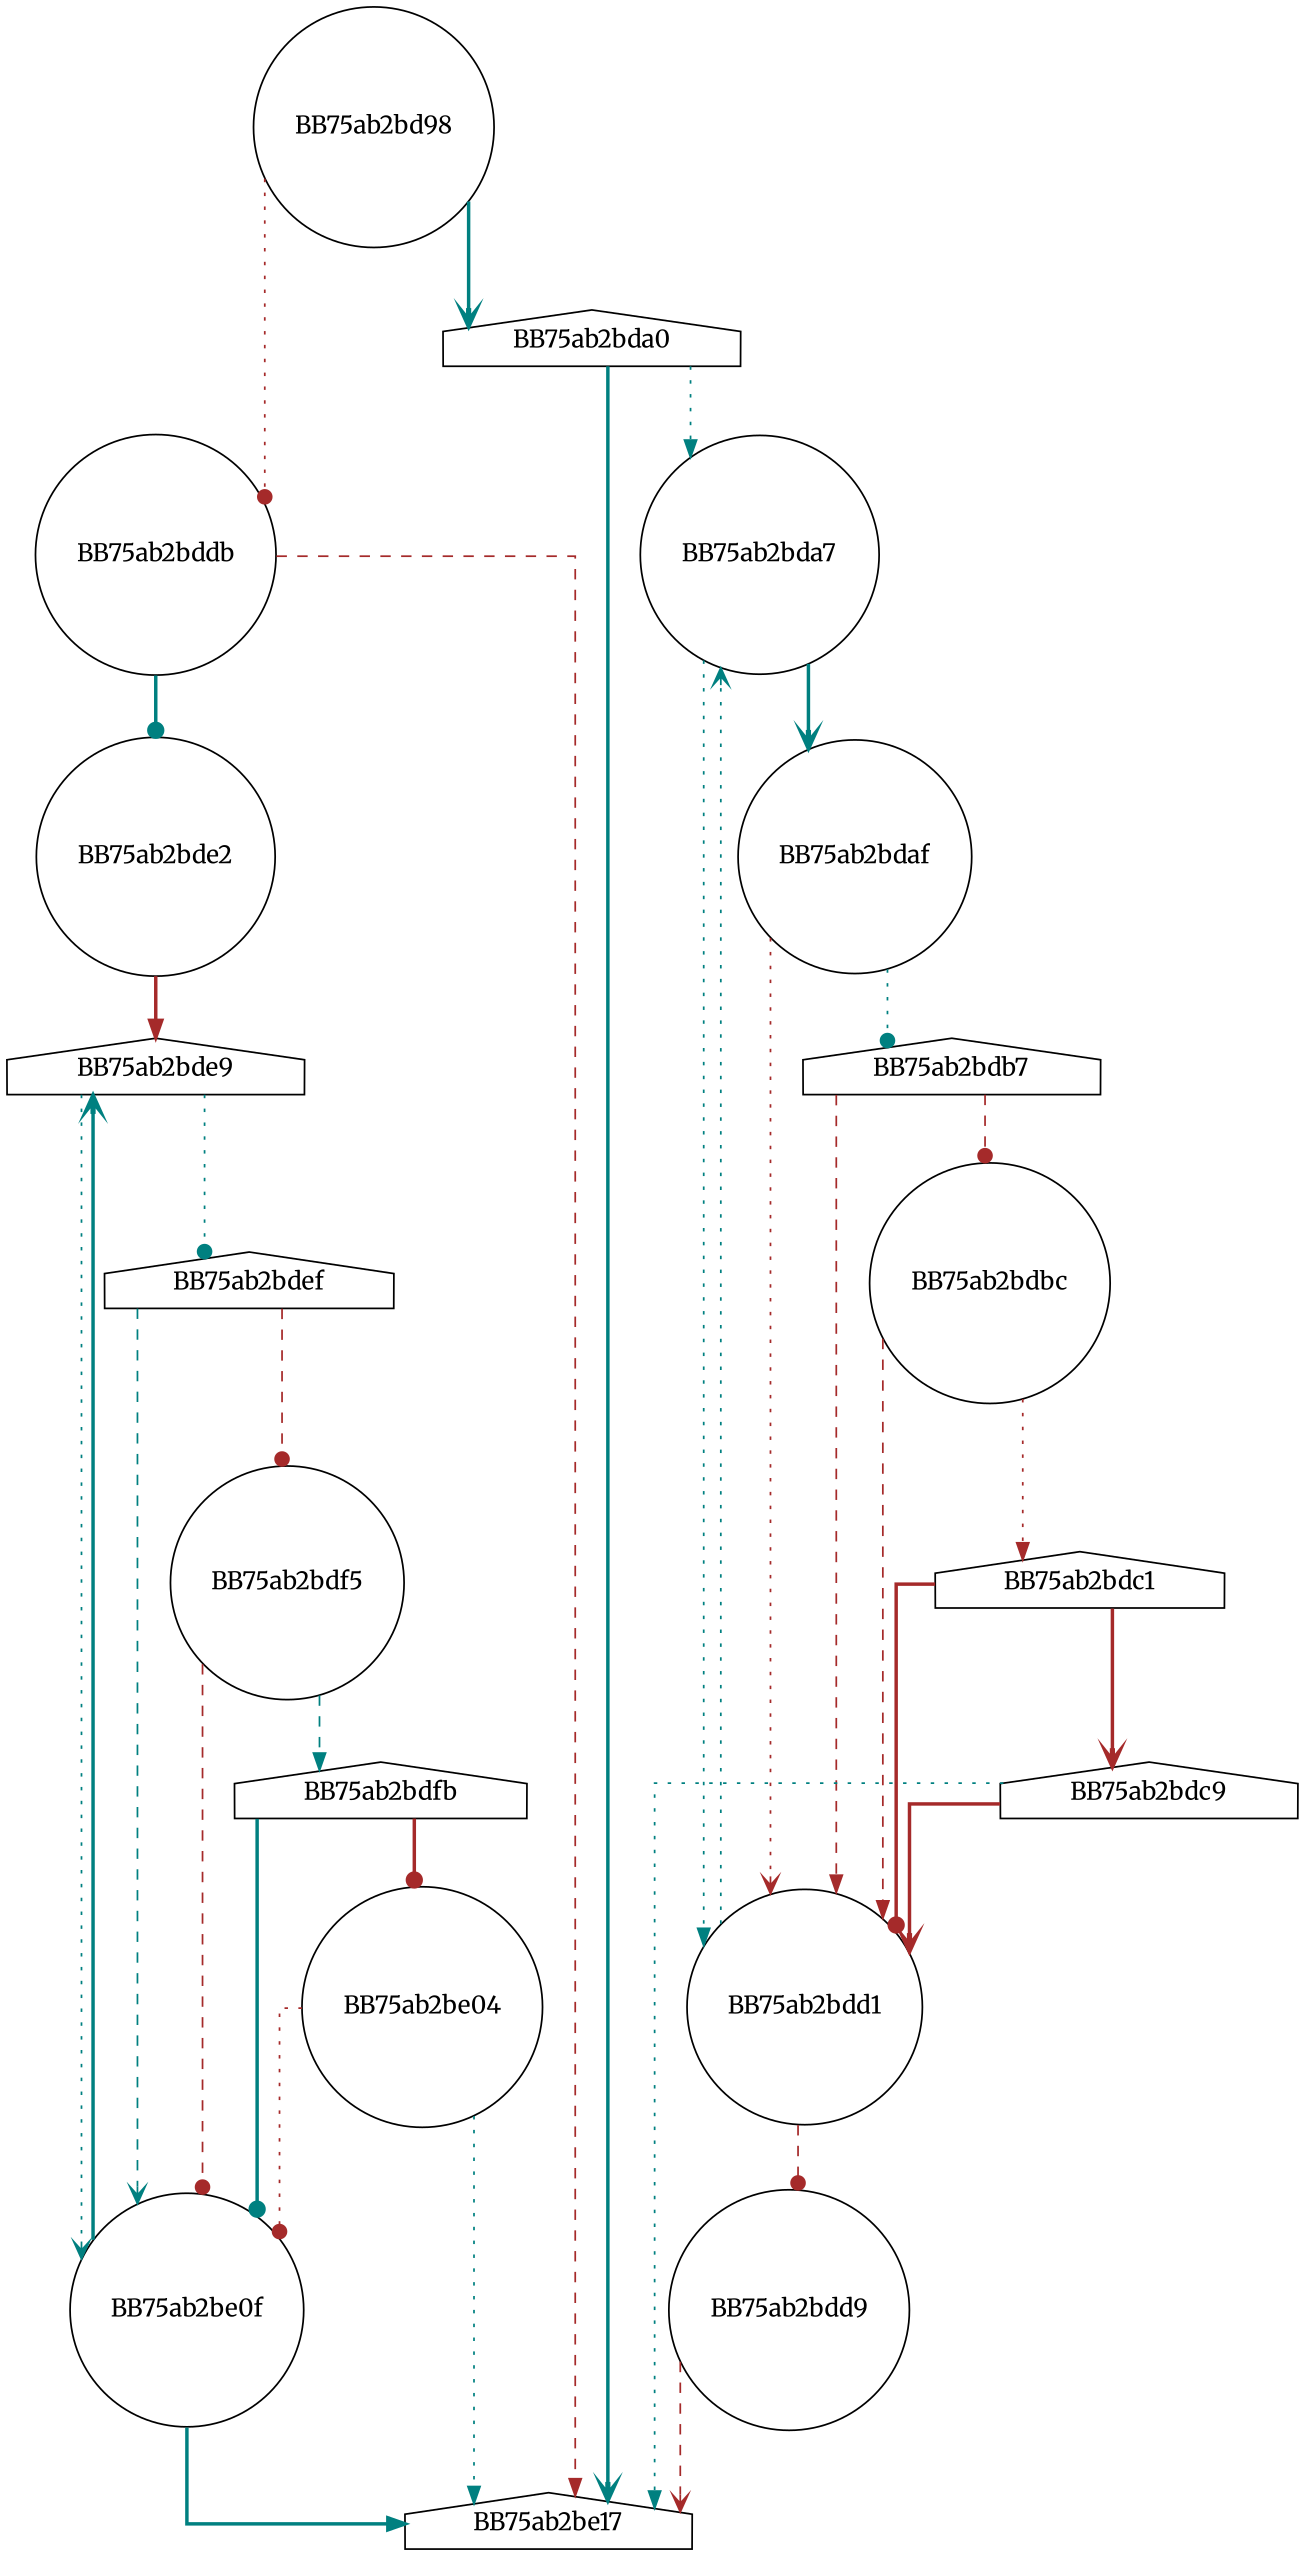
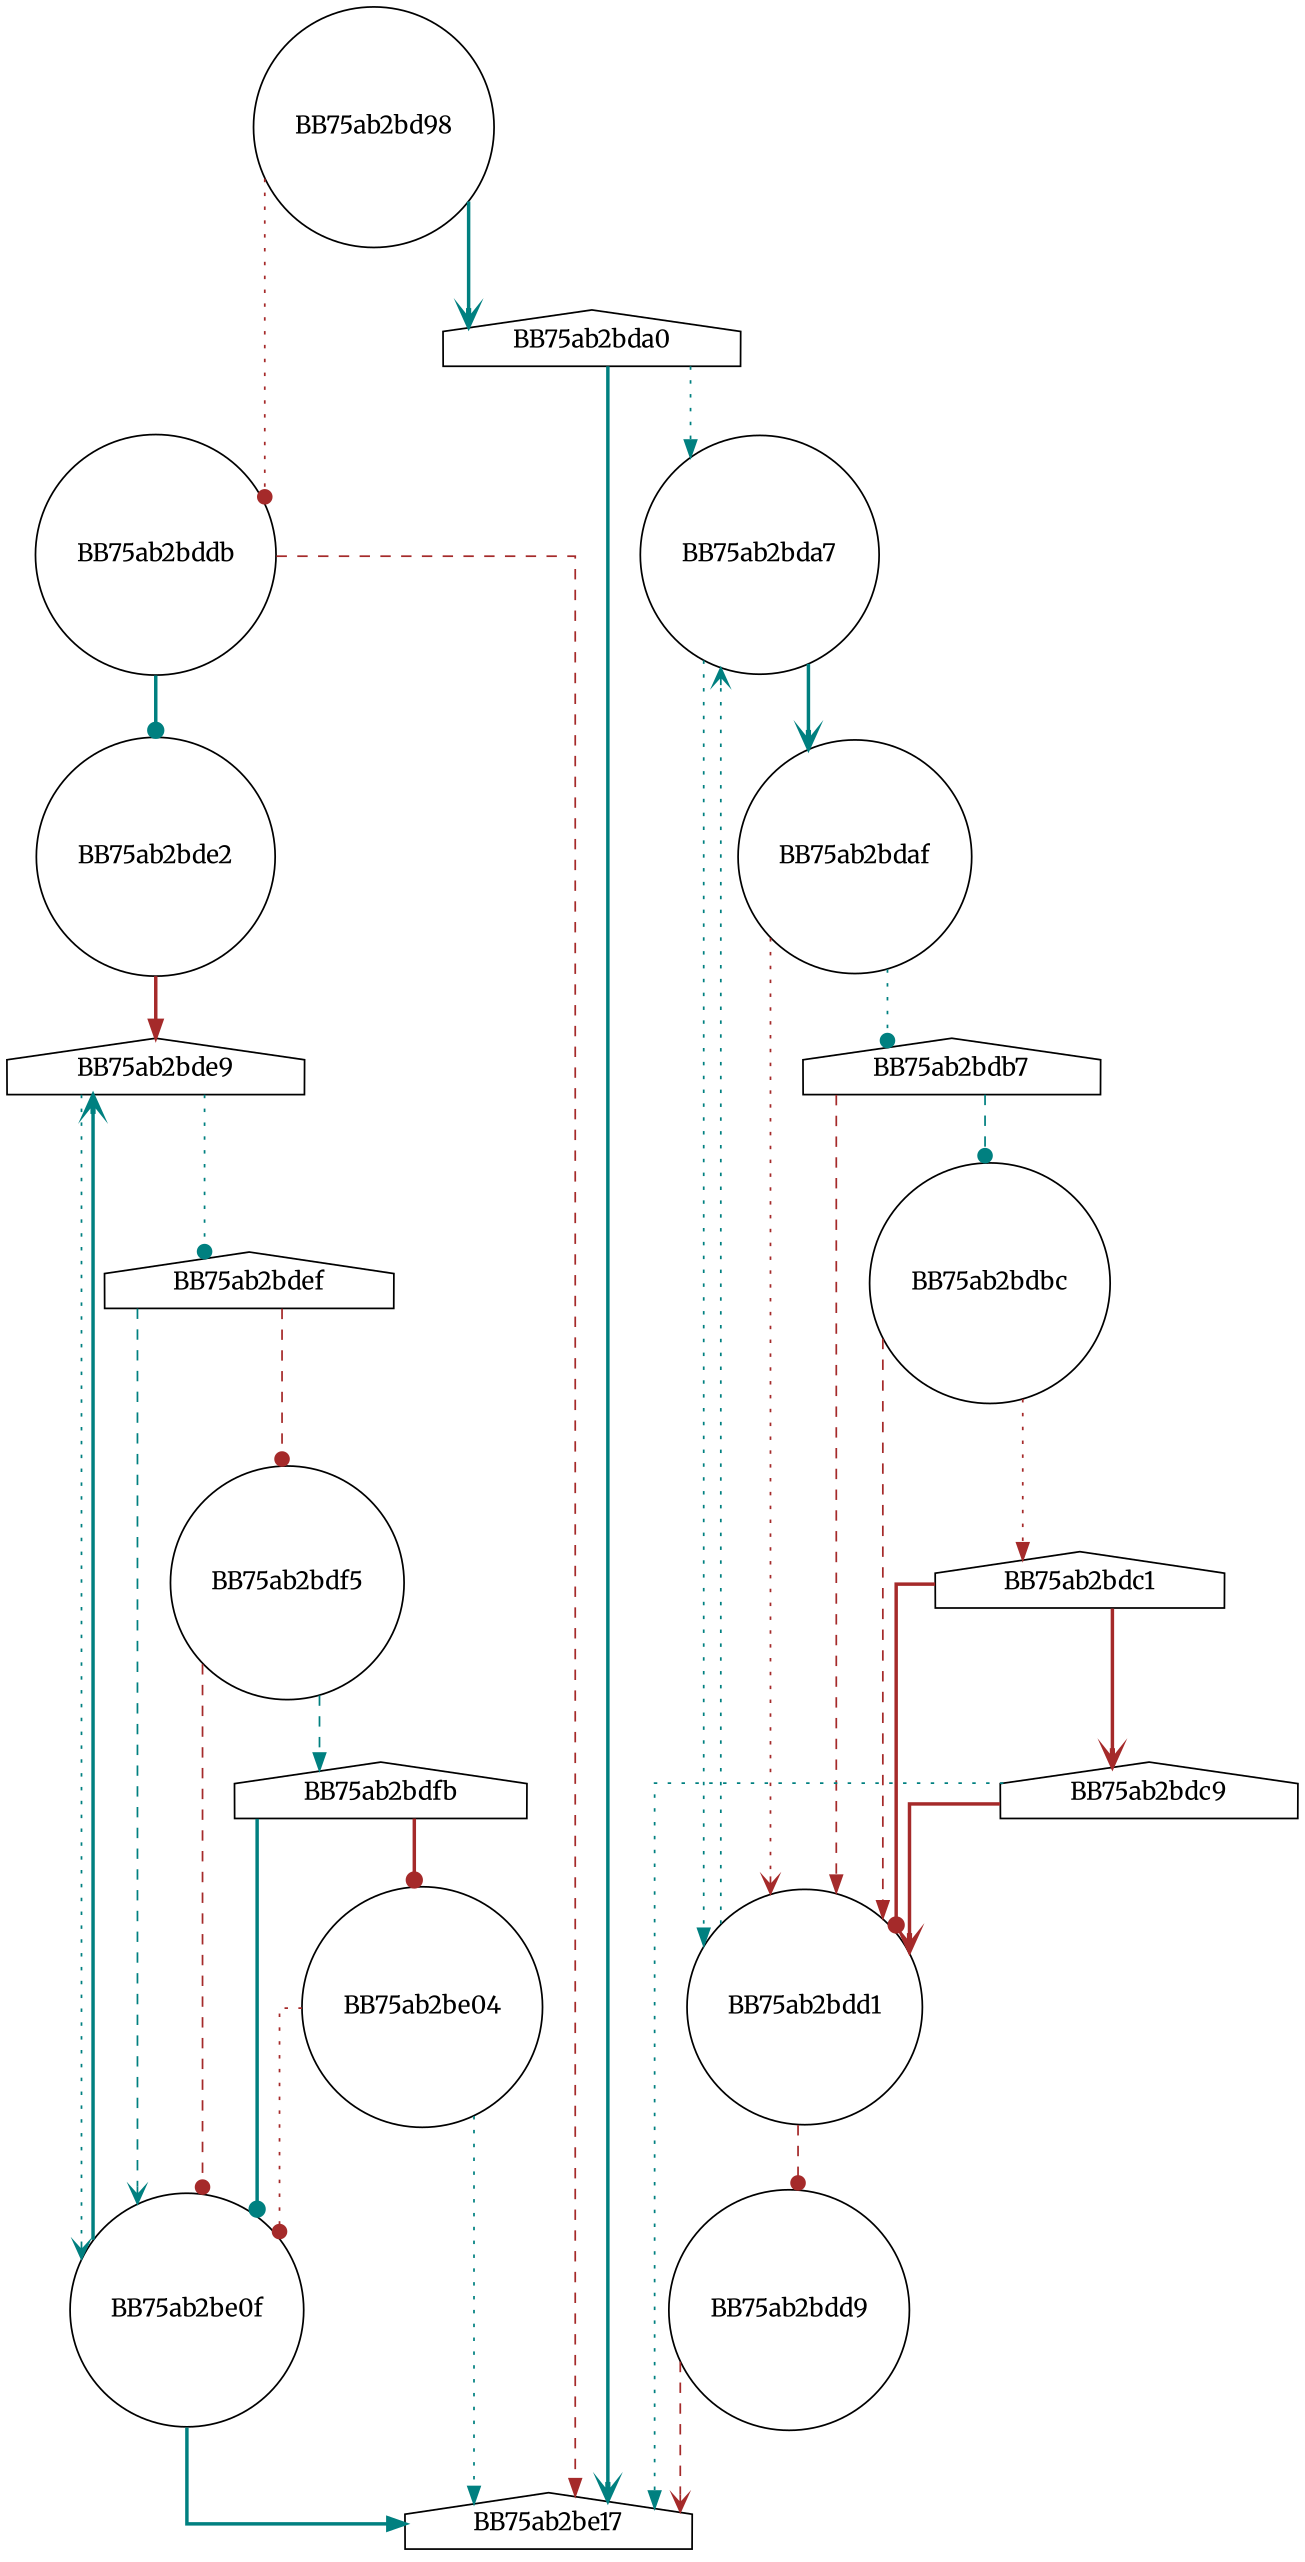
edge "BB75ab2bdb7" -> "BB75ab2bdbc": color brown -> teal
